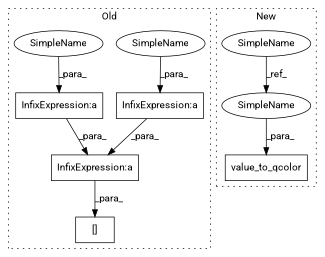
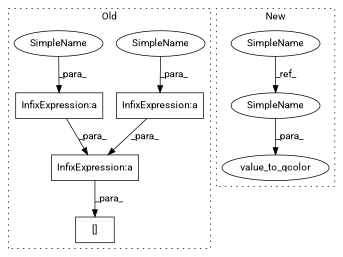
node "value_to_qcolor": shape box -> ellipse
